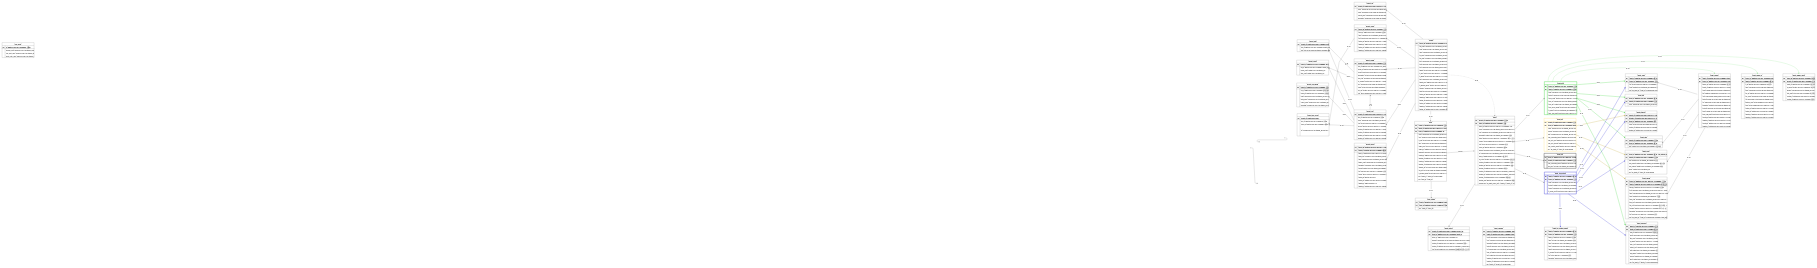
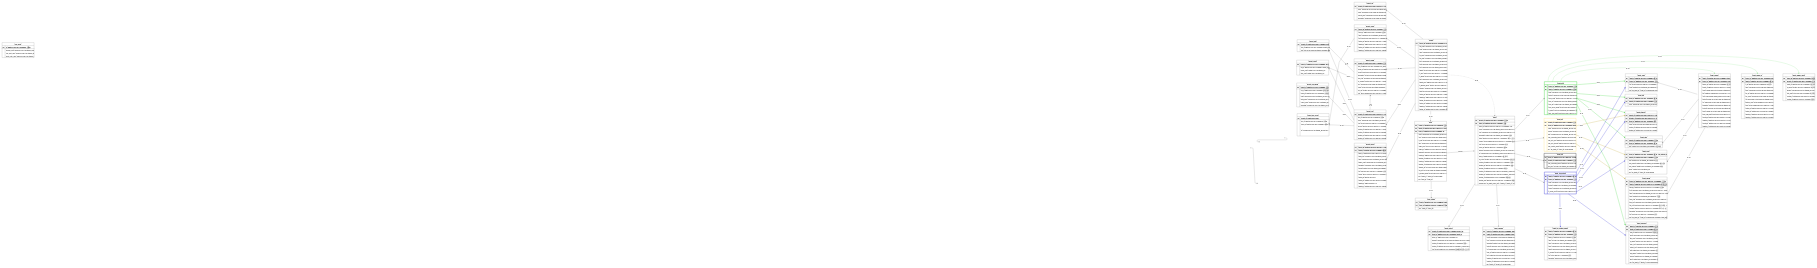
edge "`target`" -> "`target_example`": added, label "1:1"
